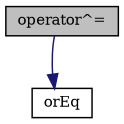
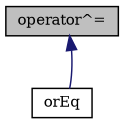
edge "operator^=" -> "orEq": reversed
